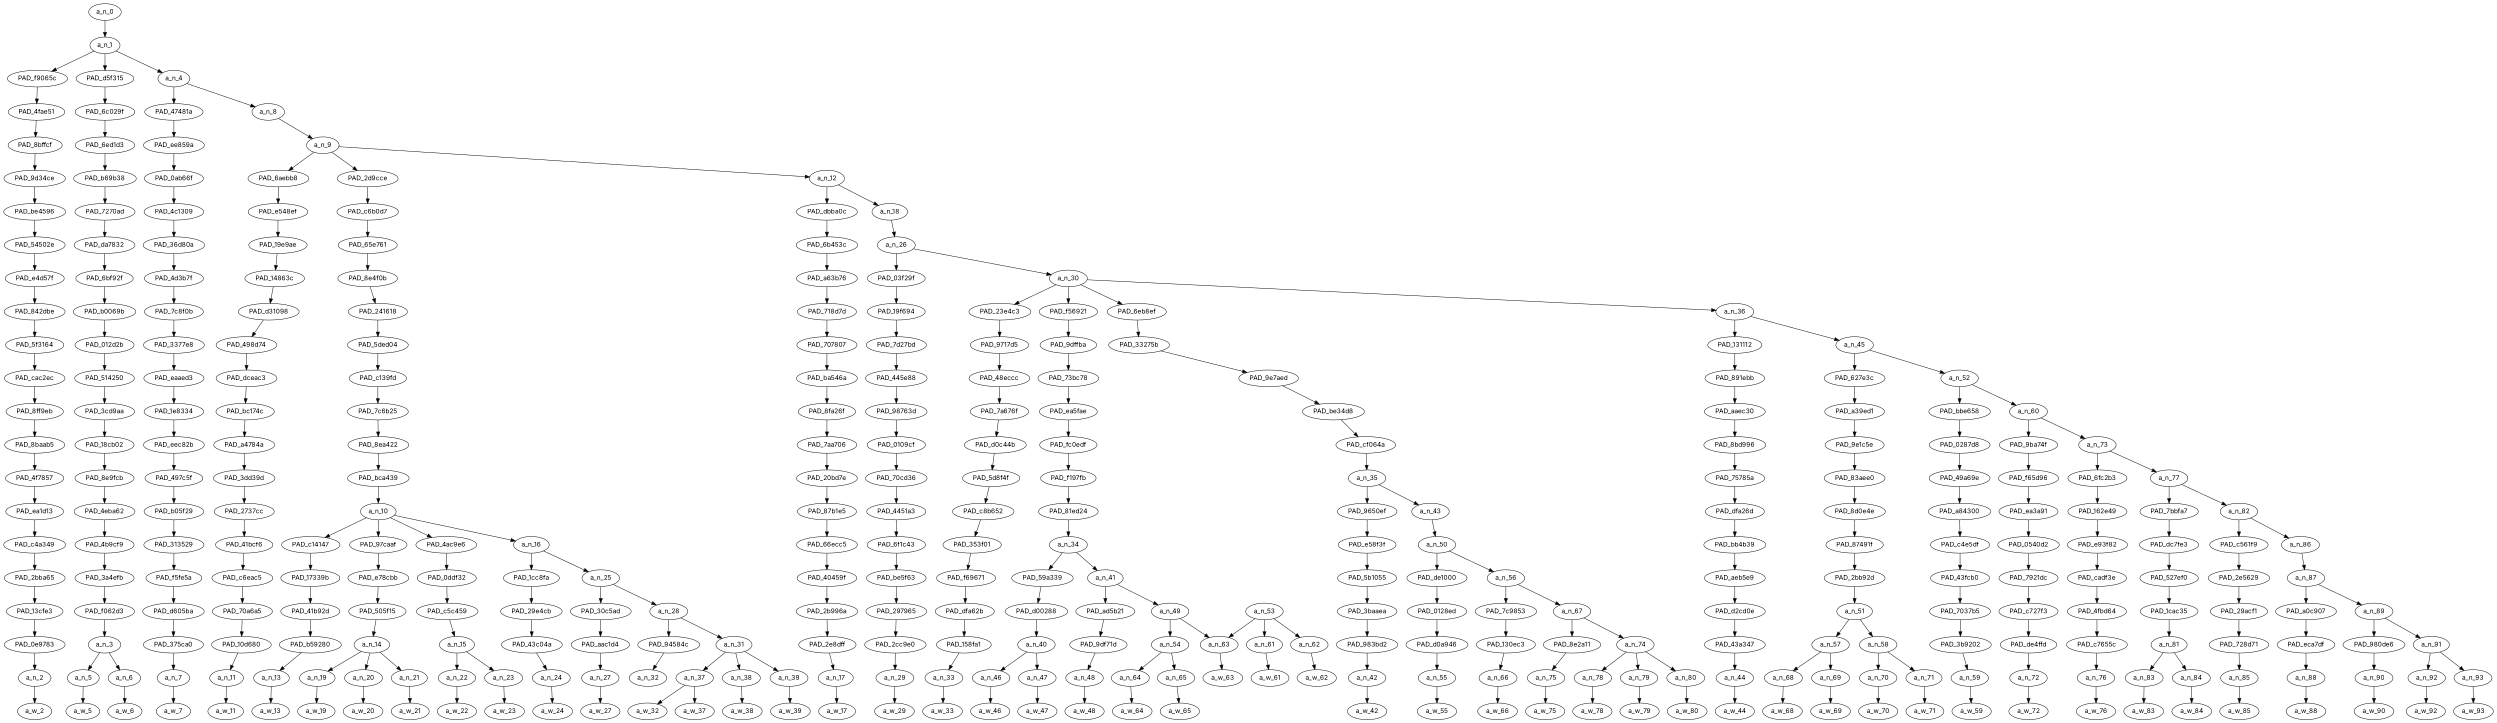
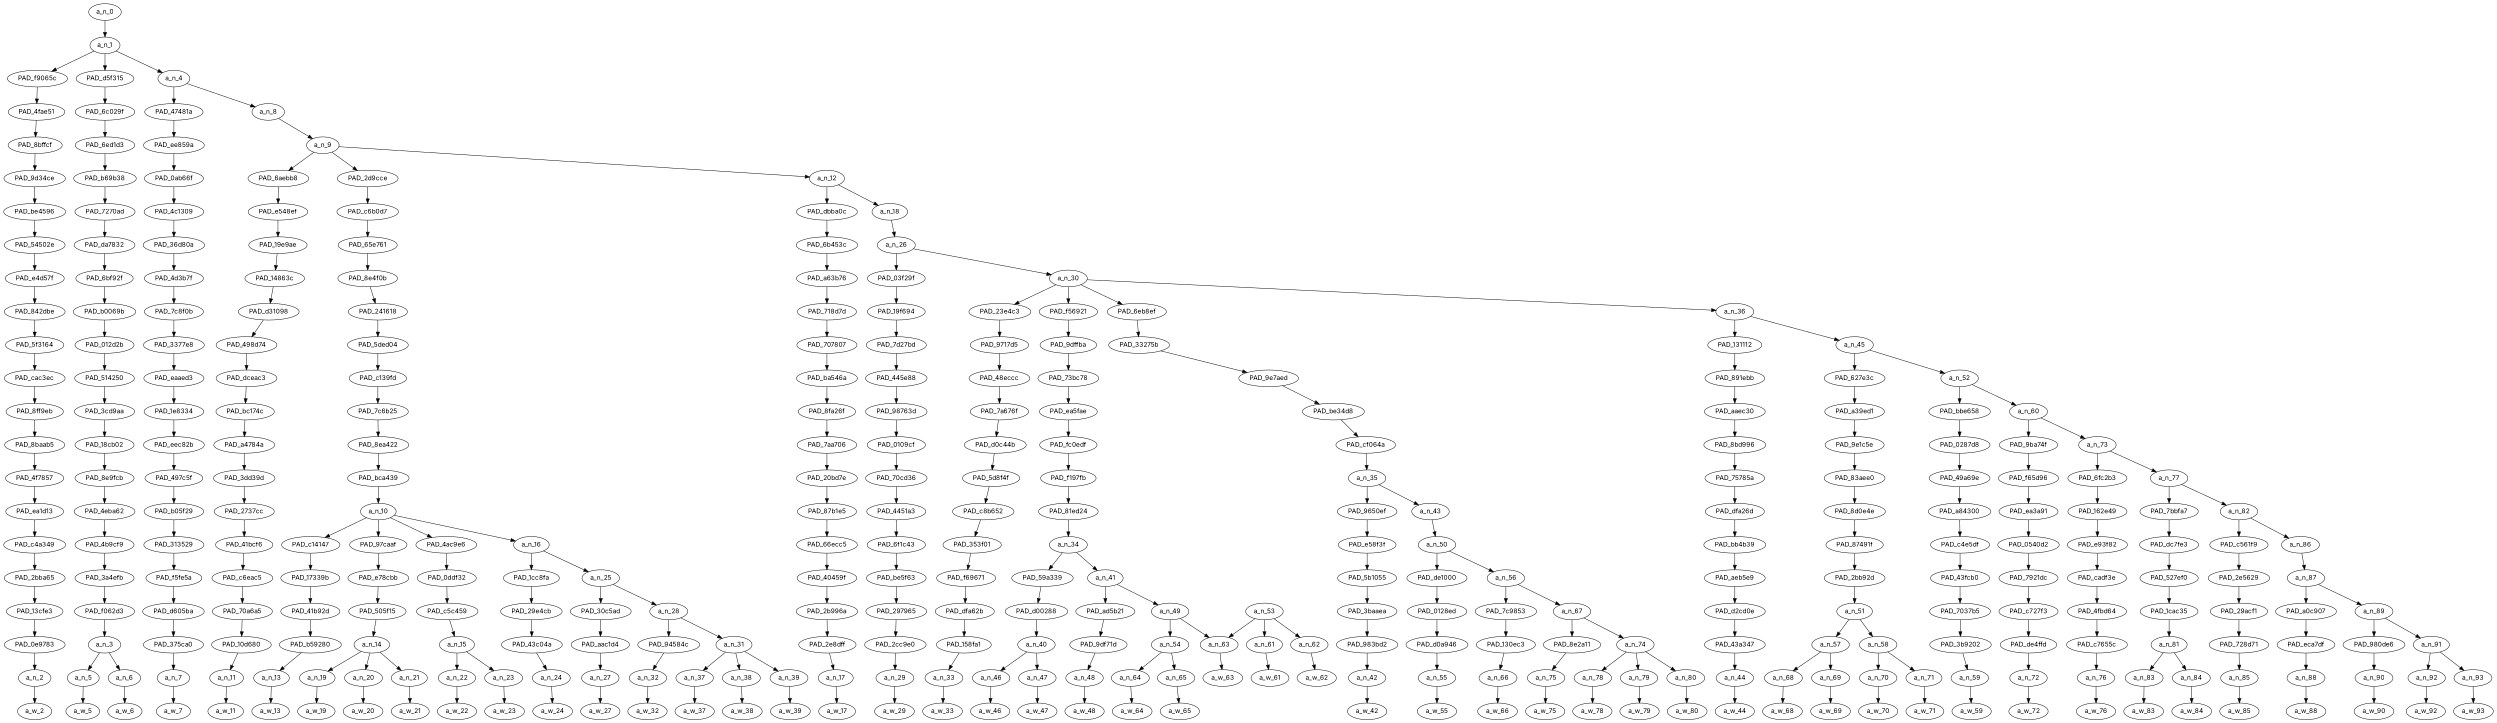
node "PAD_cac2ec": label "PAD_cac2ec" -> "PAD_cac3ec"
edge "a_n_37" -> "a_w_32": now "a_n_32" -> "a_w_32"
